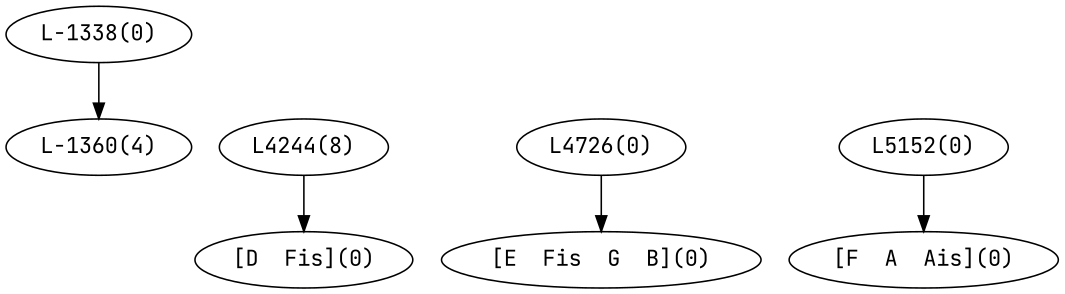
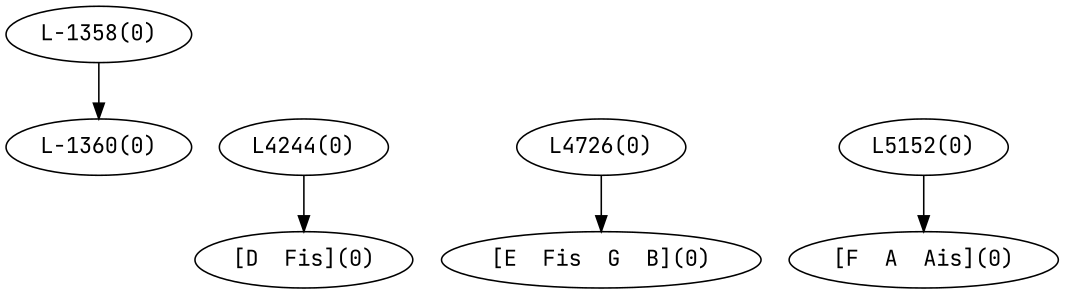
node "L-1338(0)": label "L-1338(0)" -> "L-1358(0)"
node "L-1360(4)": label "L-1360(4)" -> "L-1360(0)"
node "L4244(8)": label "L4244(8)" -> "L4244(0)"
